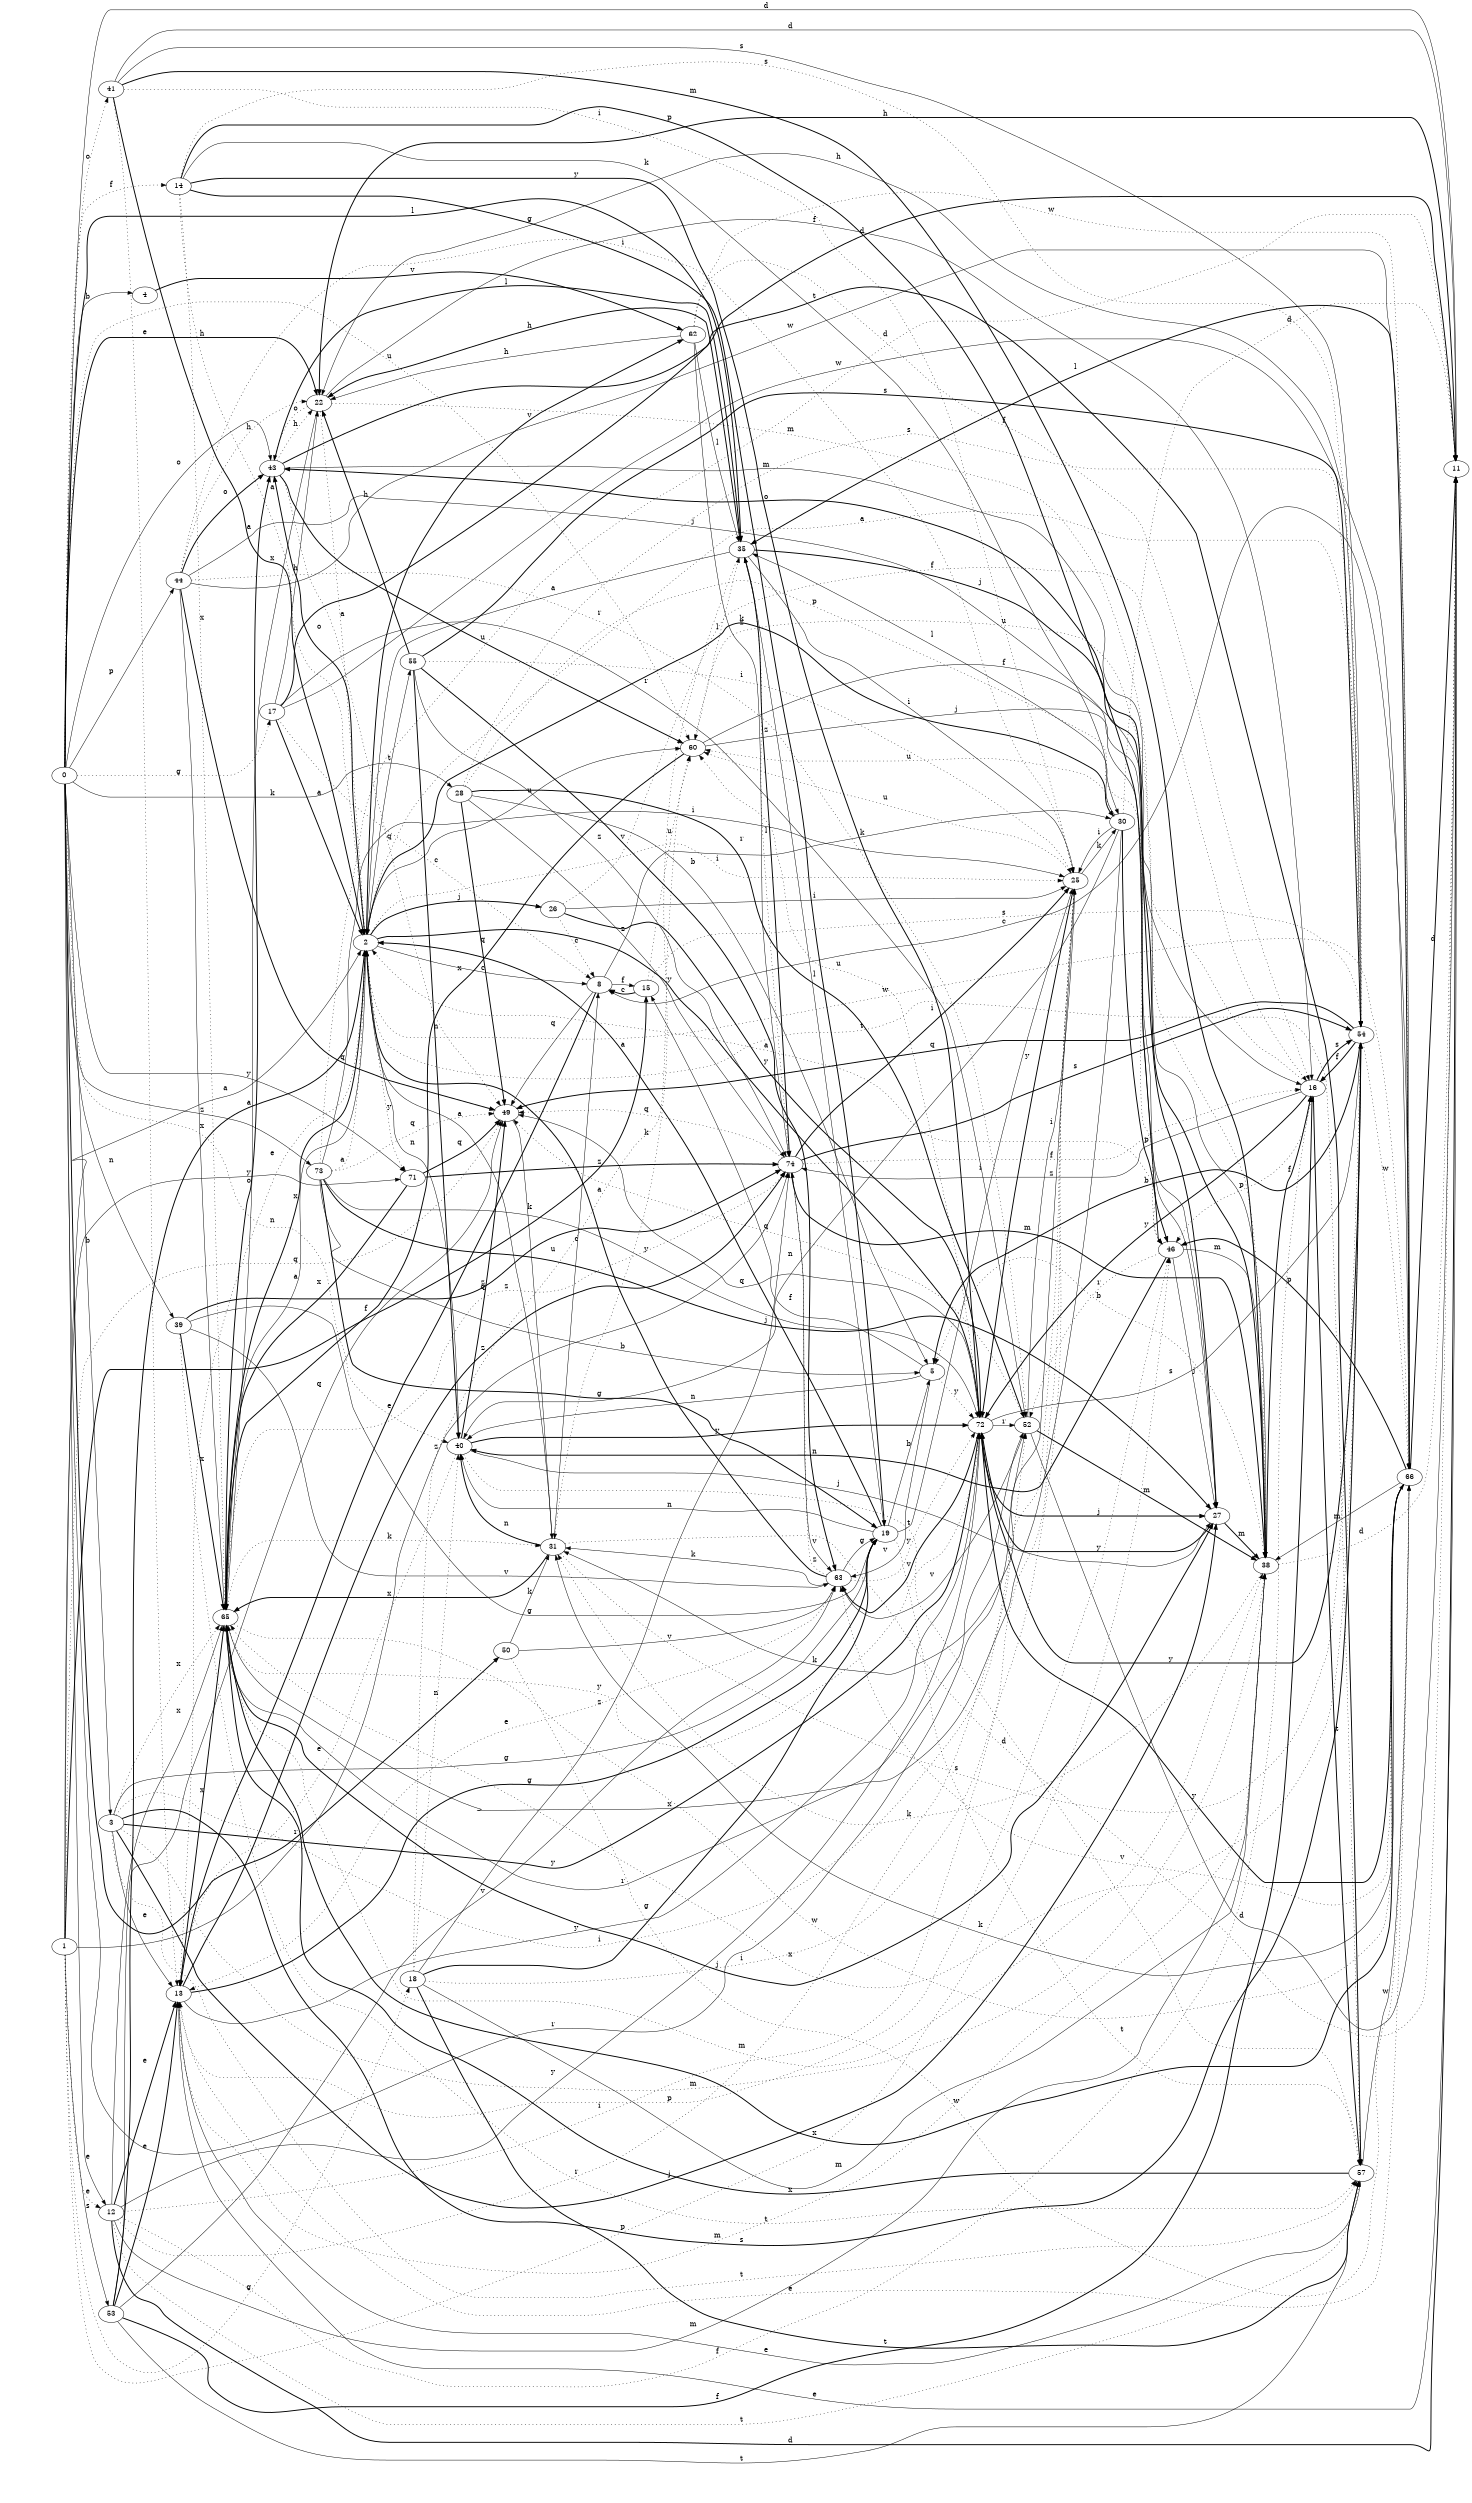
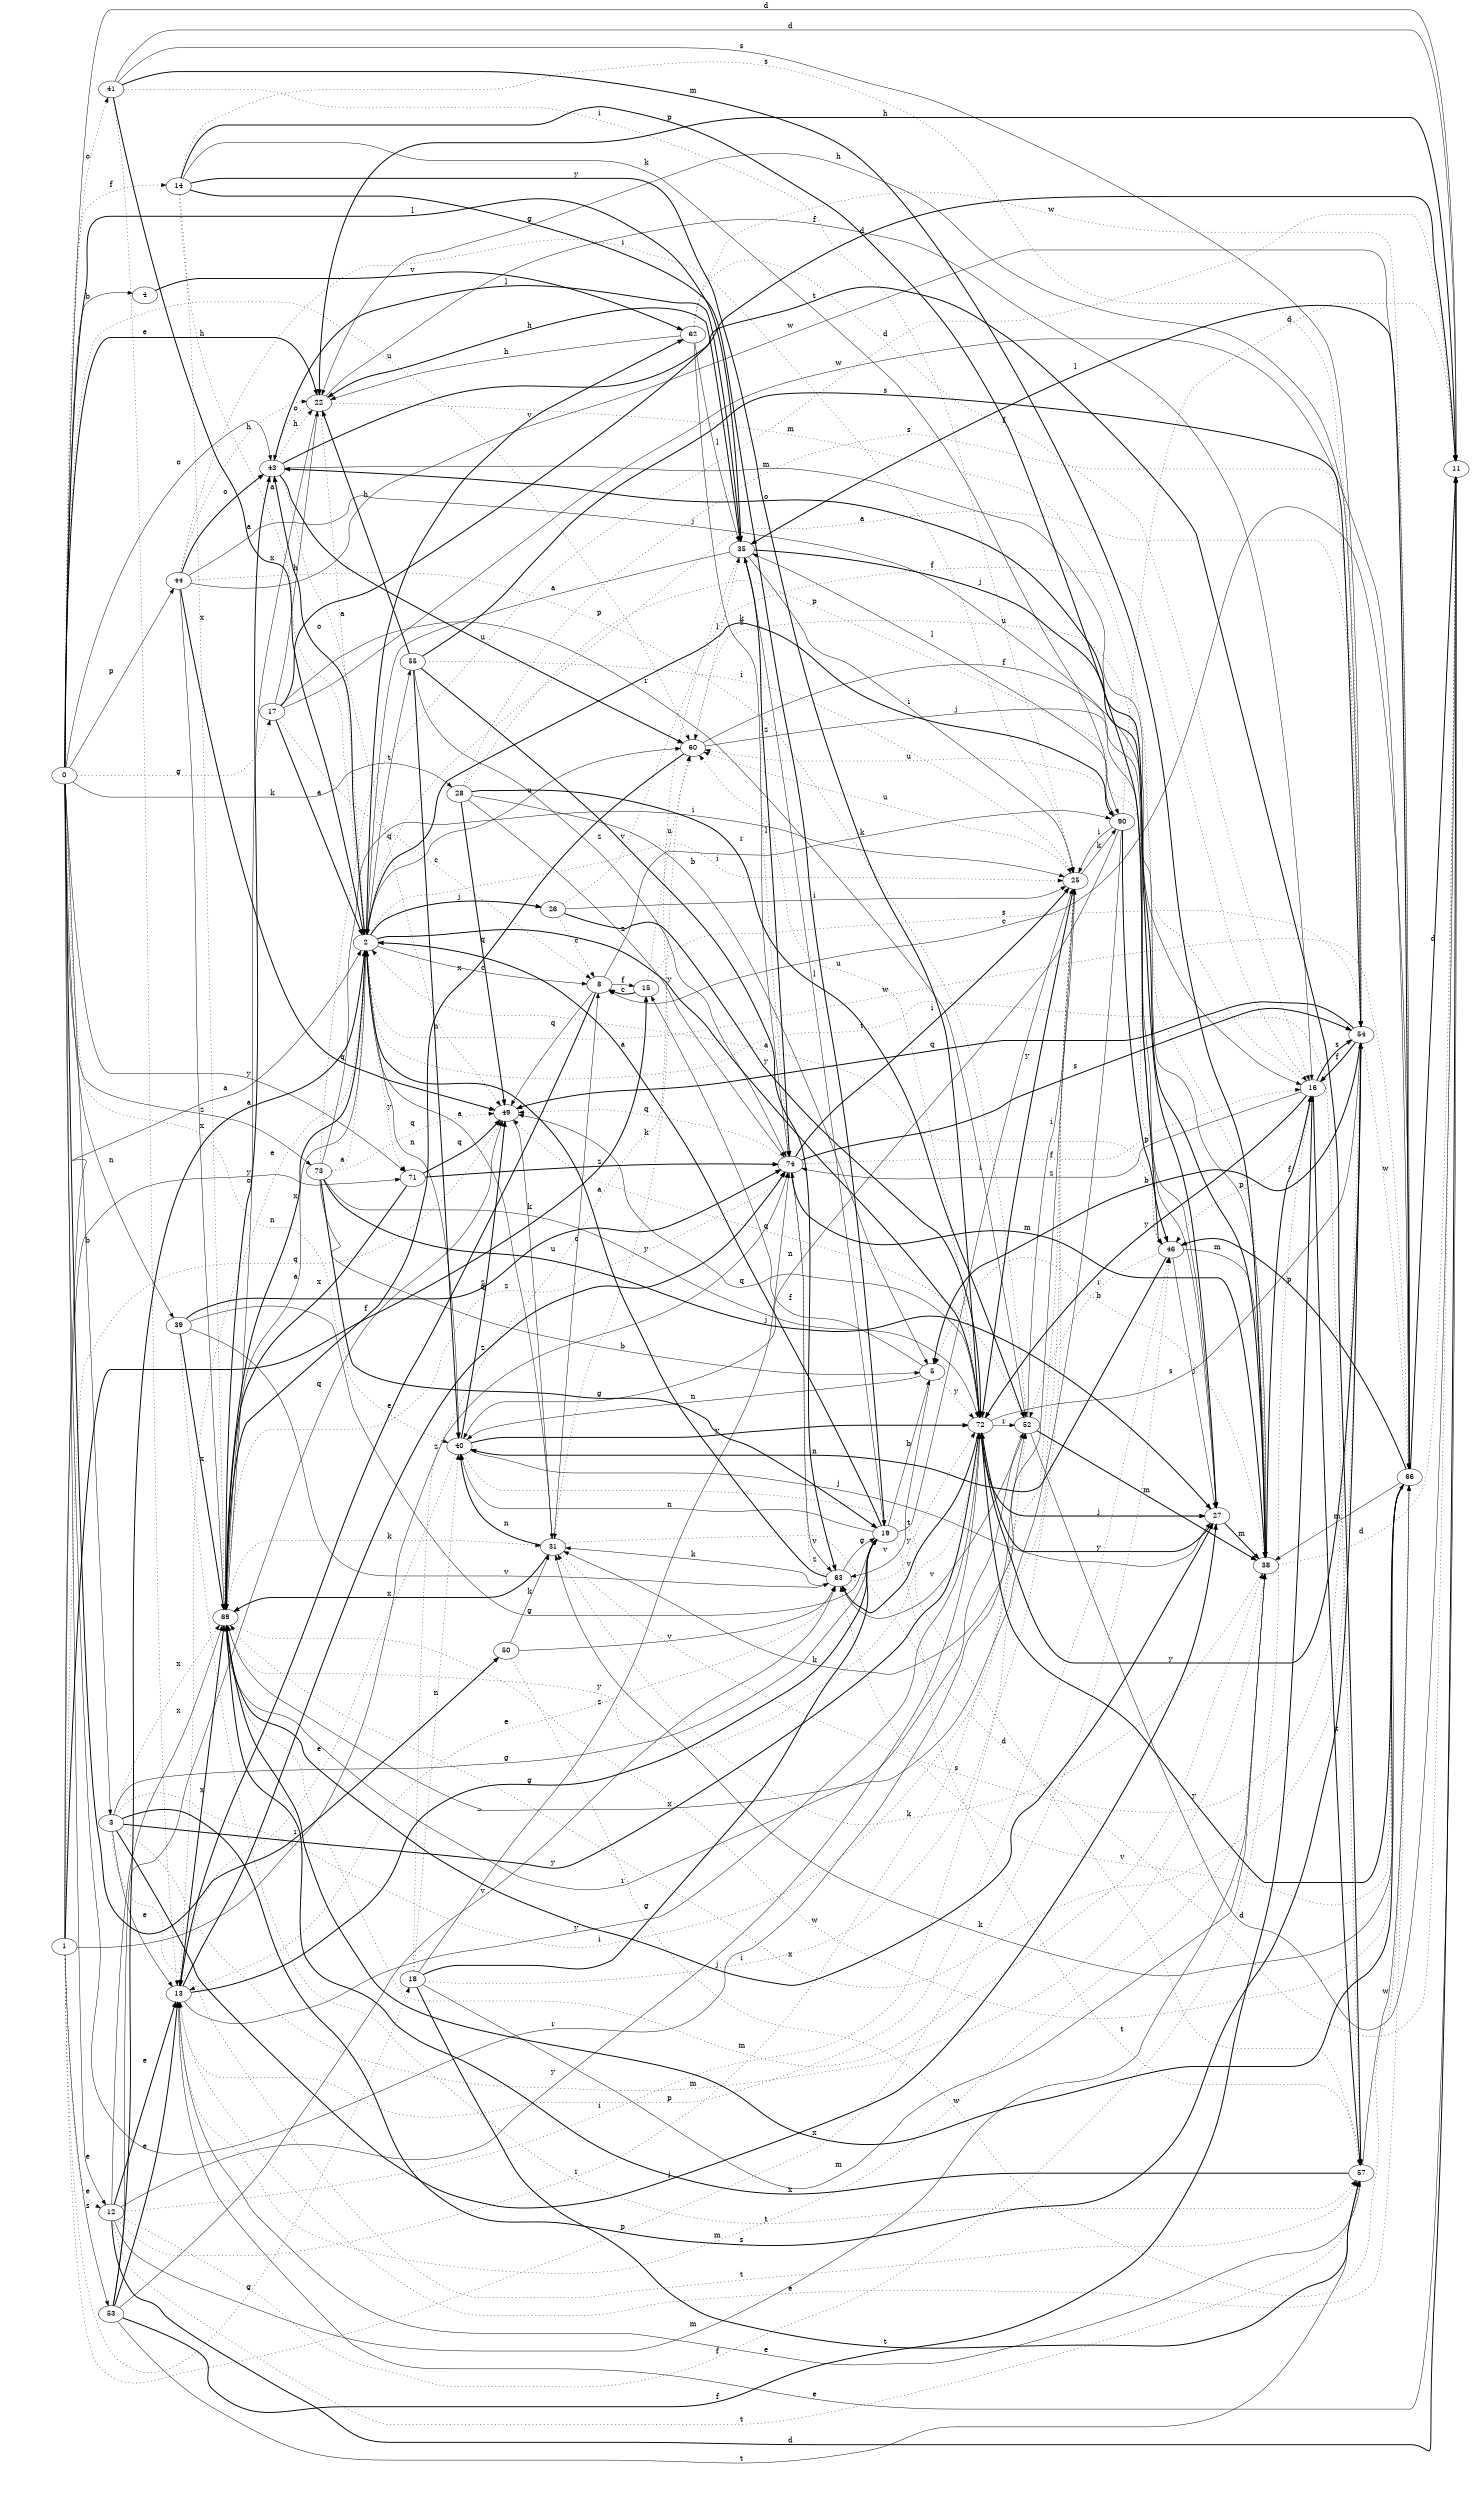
edge "44" -> "52": label "r" -> "p"
node "30": label "30" -> "90"
node "65": label "65" -> "69"
